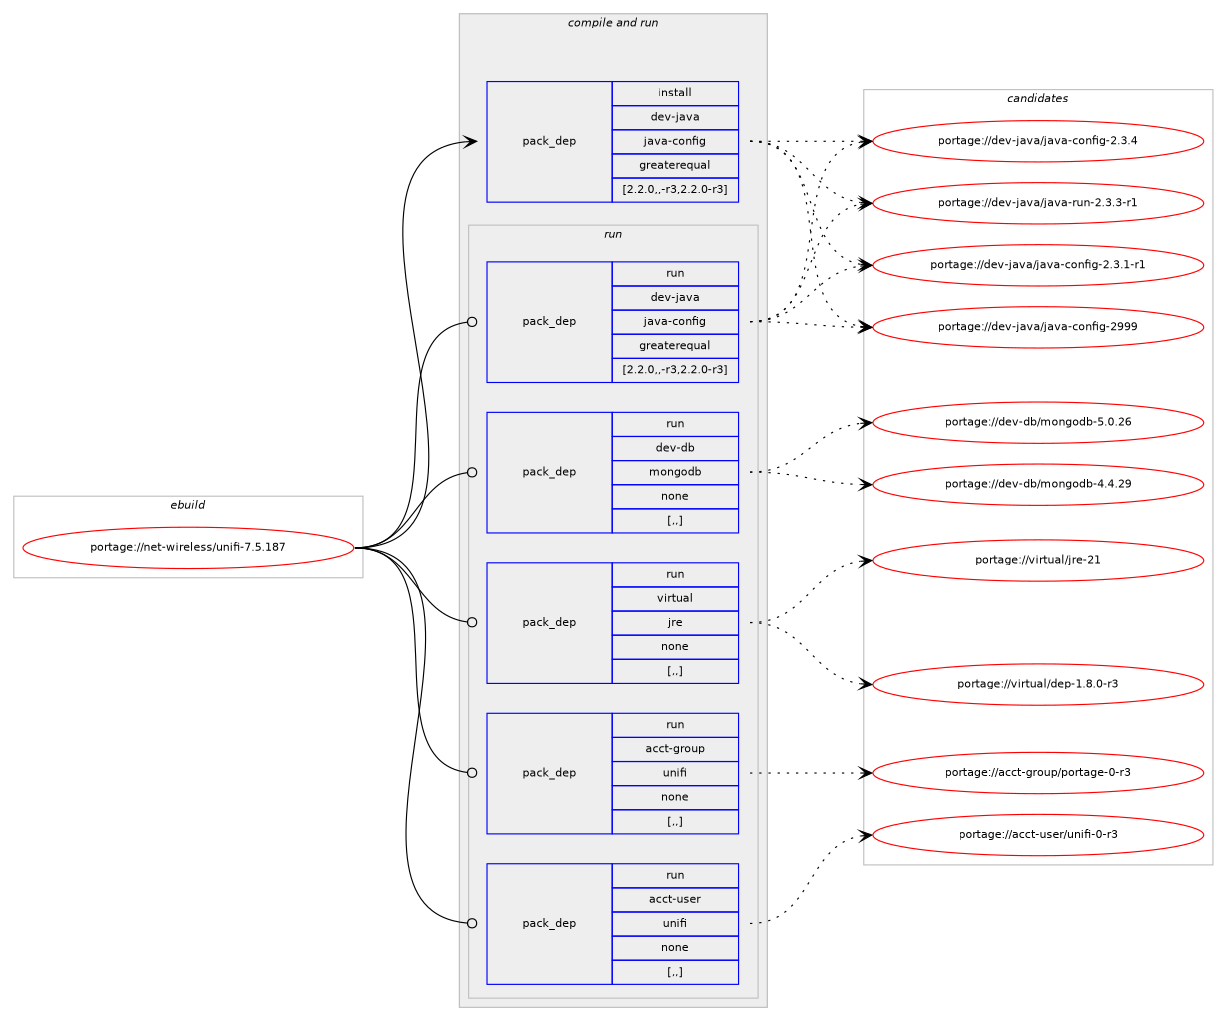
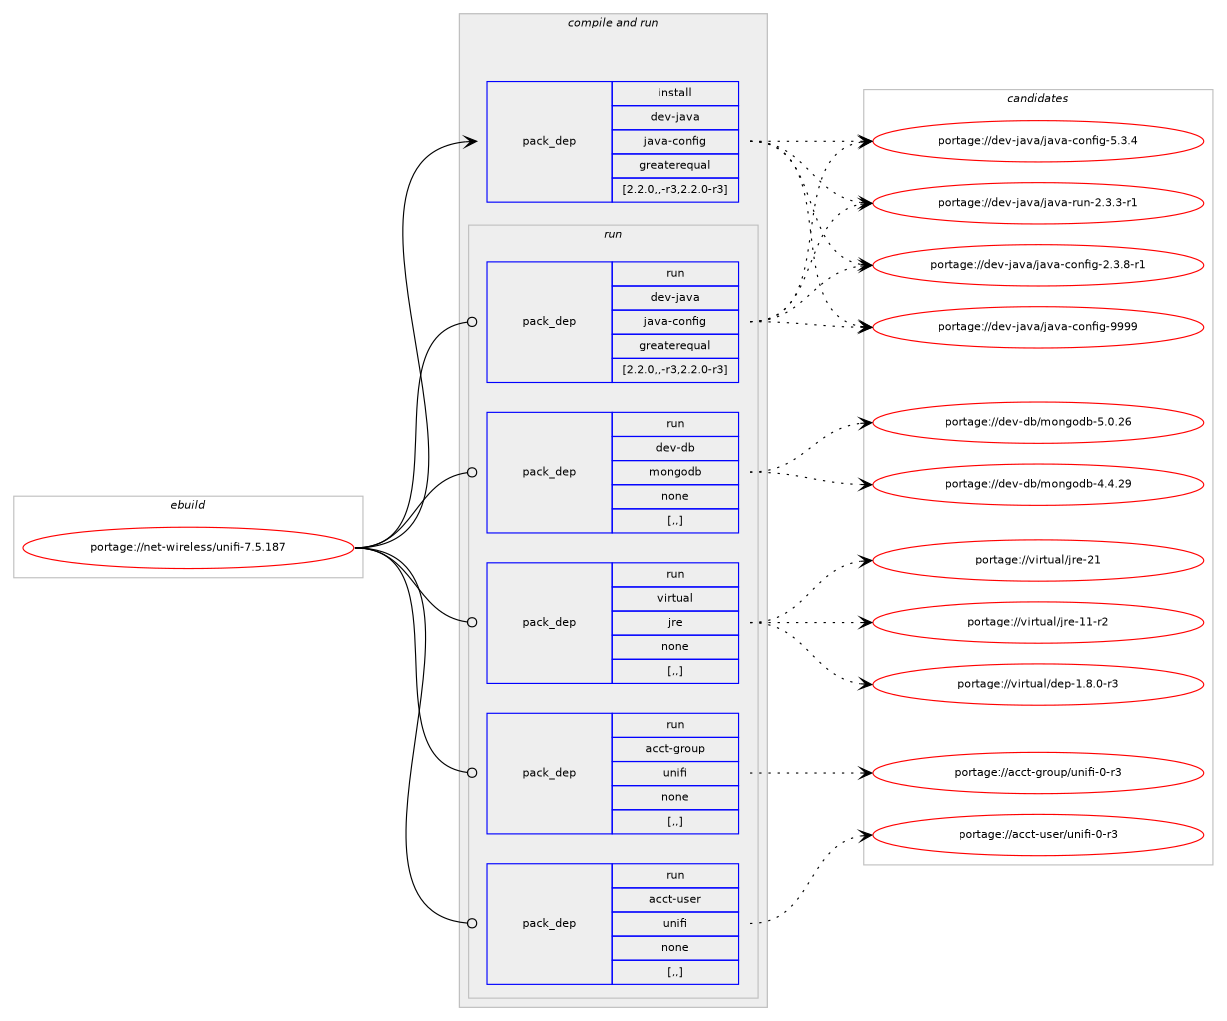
node "portage://dev-java/java-config-2.3.4": label "portage://dev-java/java-config-2.3.4" -> "portage://dev-java/java-config-5.3.4"
node "portage://dev-java/java-config-2.3.1-r1": label "portage://dev-java/java-config-2.3.1-r1" -> "portage://dev-java/java-config-2.3.8-r1"
node "portage://dev-java/java-config-2999": label "portage://dev-java/java-config-2999" -> "portage://dev-java/java-config-9999"
node "portage://virtual/jre-11-r2": added
node "portage://acct-group/portage-0-r3": label "portage://acct-group/portage-0-r3" -> "portage://acct-group/unifi-0-r3"
